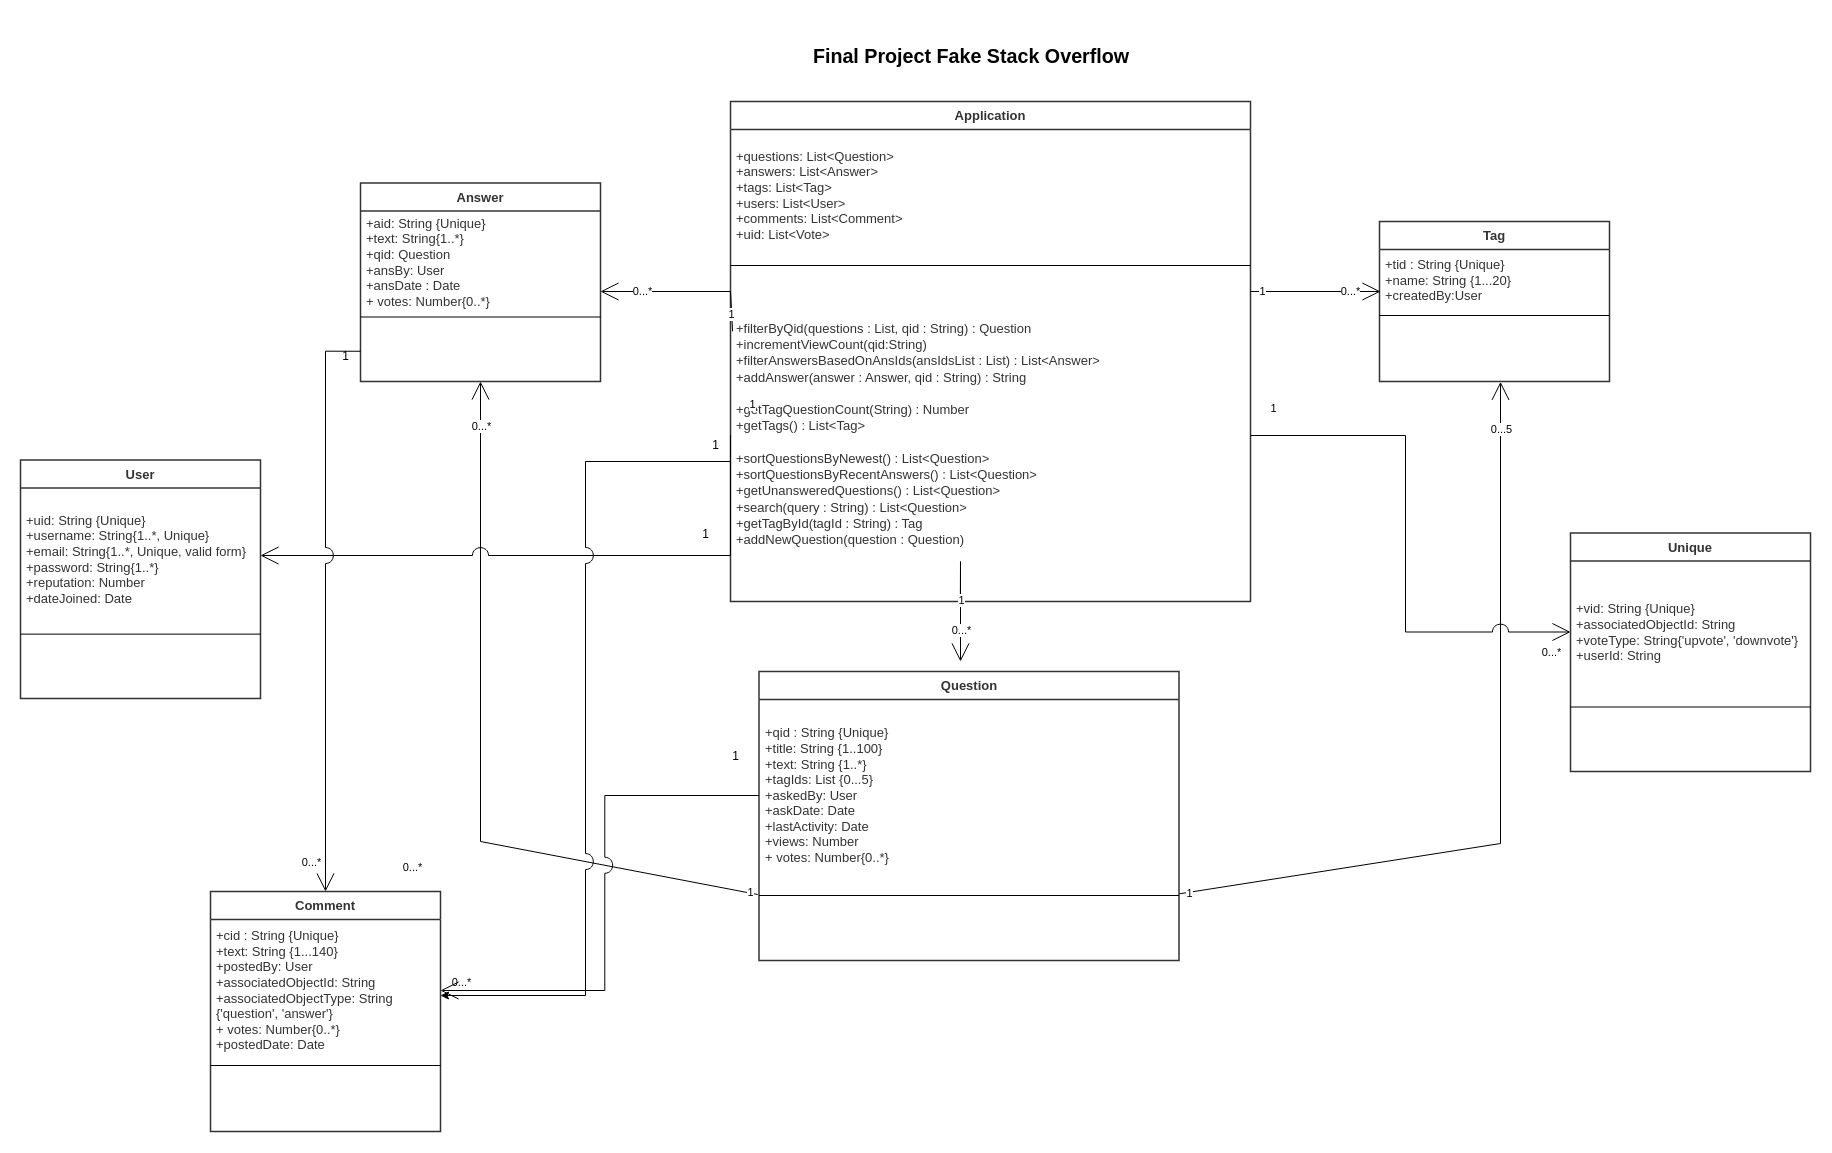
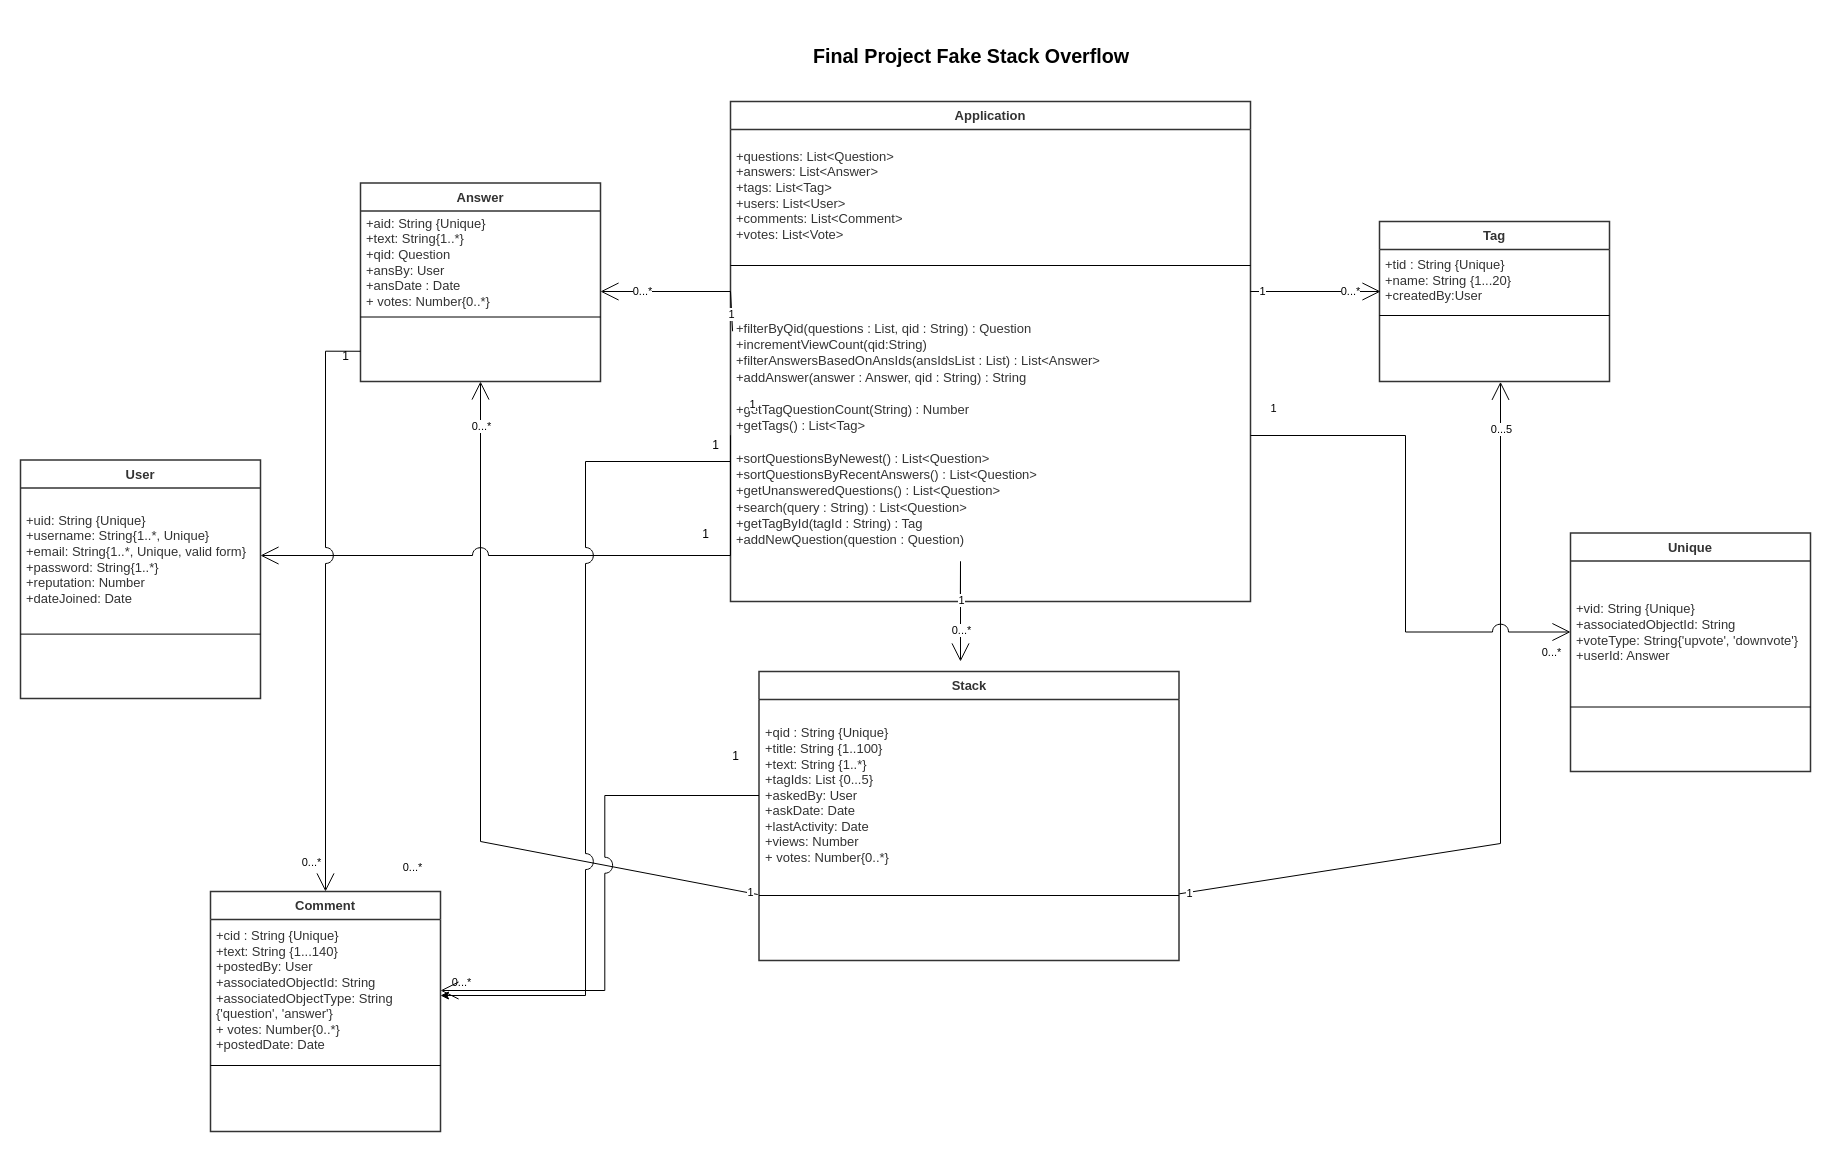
node "+questions: List<Question> +answers: List<Answer> +tags: List<Tag> +users: List<User> +comments: List<Comment> +uid: List<Vote>": label "+questions: List<Question> +answers: List<Answer> +tags: List<Tag> +users: List<User> +comments: List<Comment> +uid: List<Vote>" -> "+questions: List<Question> +answers: List<Answer> +tags: List<Tag> +users: List<User> +comments: List<Comment> +votes: List<Vote>"
node "+vid: String {Unique} +associatedObjectId: String +voteType: String{'upvote', 'downvote'} +userId: String": label "+vid: String {Unique} +associatedObjectId: String +voteType: String{'upvote', 'downvote'} +userId: String" -> "+vid: String {Unique} +associatedObjectId: String +voteType: String{'upvote', 'downvote'} +userId: Answer"
node "Question": label "Question" -> "Stack"
